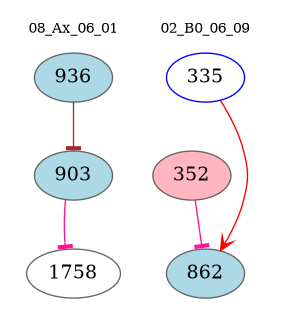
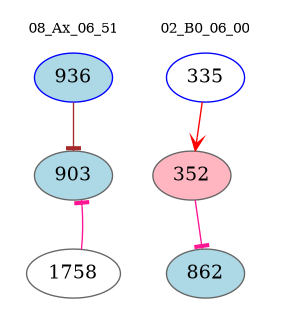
cluster "08_Ax_06_01": label "08_Ax_06_01" -> "08_Ax_06_51"
cluster "02_B0_06_09": label "02_B0_06_09" -> "02_B0_06_00"
node "936": color gray40 -> blue
edge "335" -> "862": now "335" -> "352"
edge "903" -> "1758": reversed
